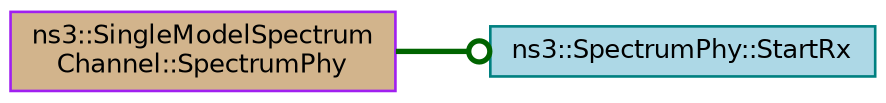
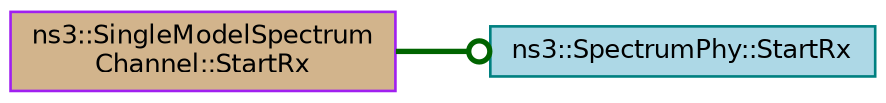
node "ns3::SingleModelSpectrum Channel::SpectrumPhy": label "ns3::SingleModelSpectrum Channel::SpectrumPhy" -> "ns3::SingleModelSpectrum Channel::StartRx"
